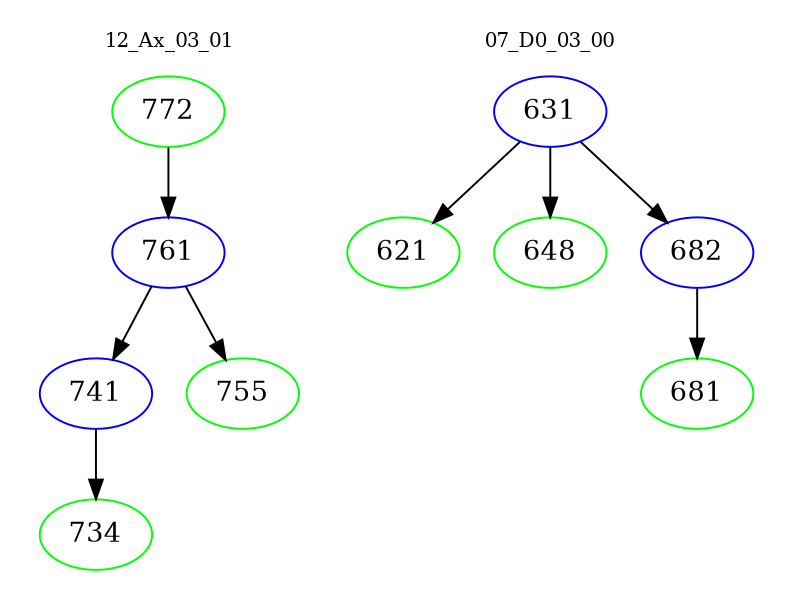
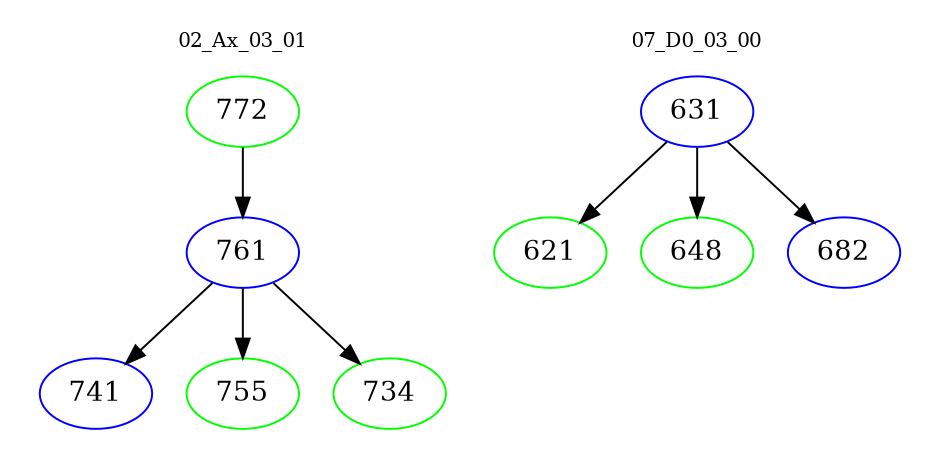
cluster "12_Ax_03_01": label "12_Ax_03_01" -> "02_Ax_03_01"
node "681": removed
edge "741" -> "734": now "761" -> "734"
